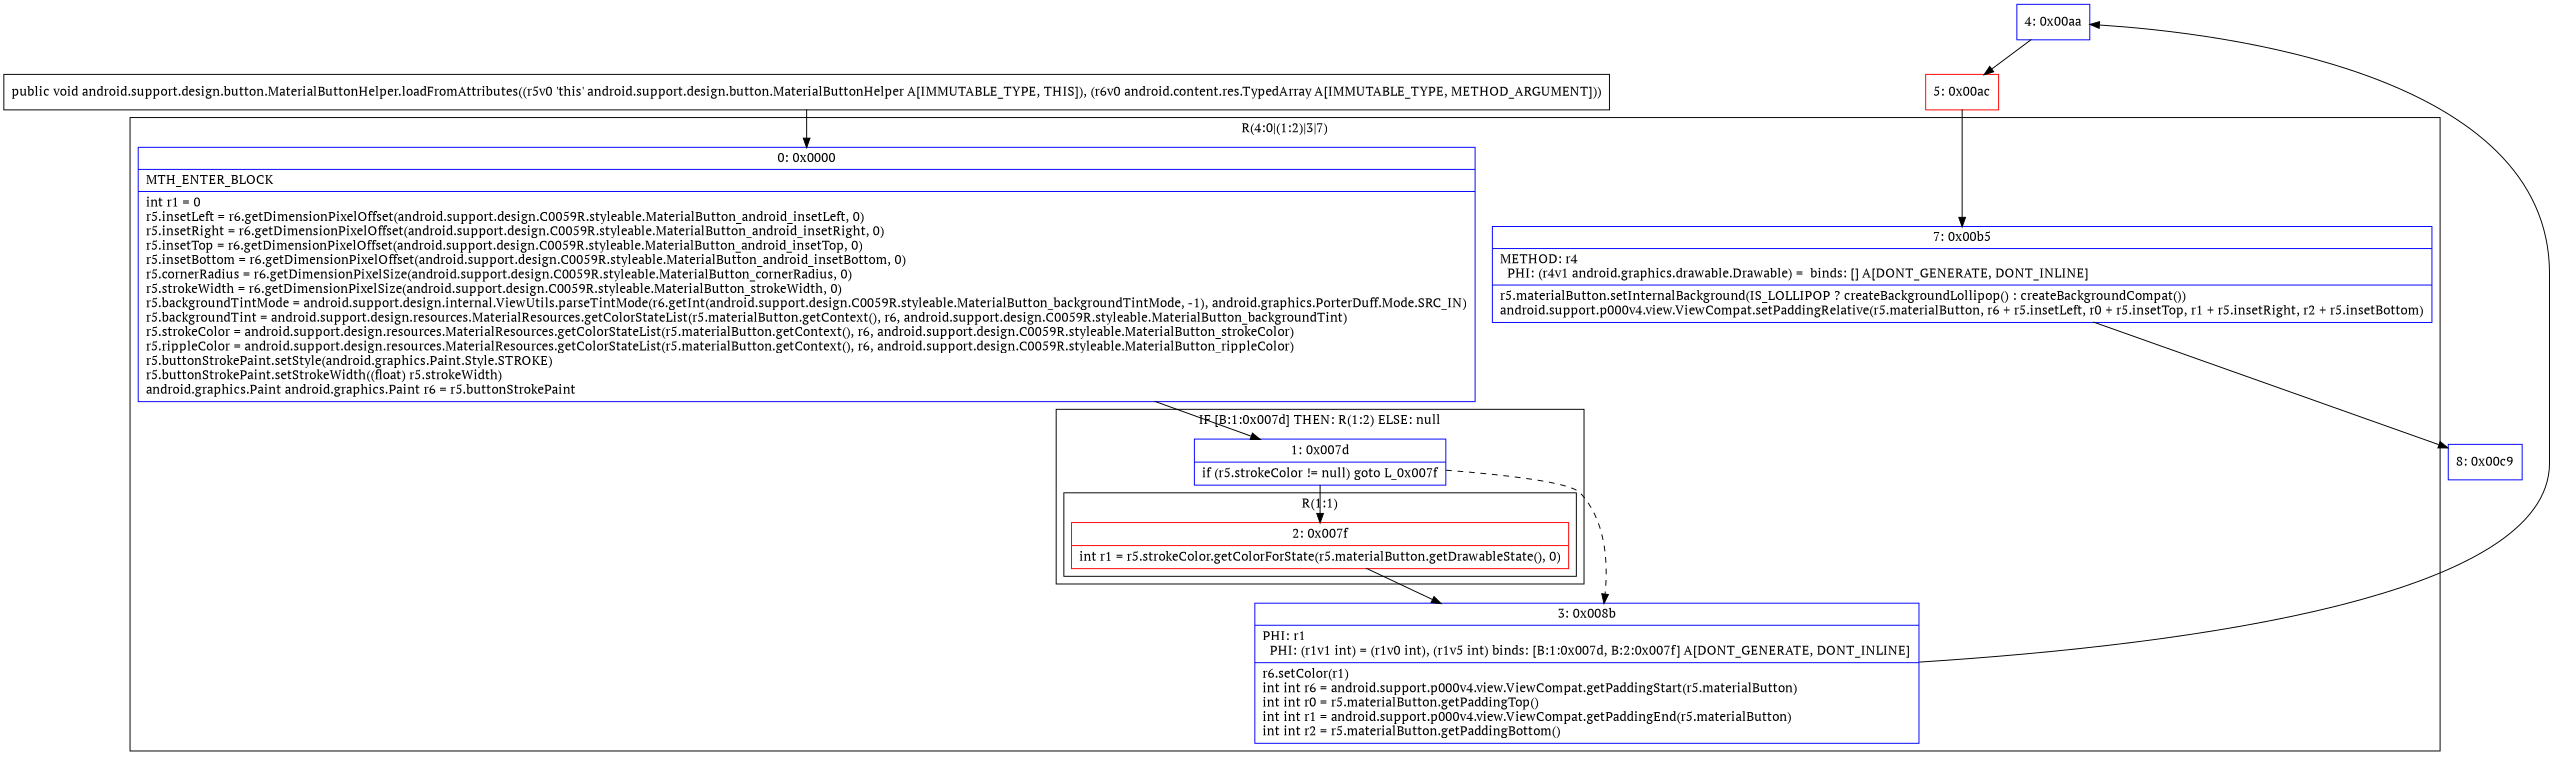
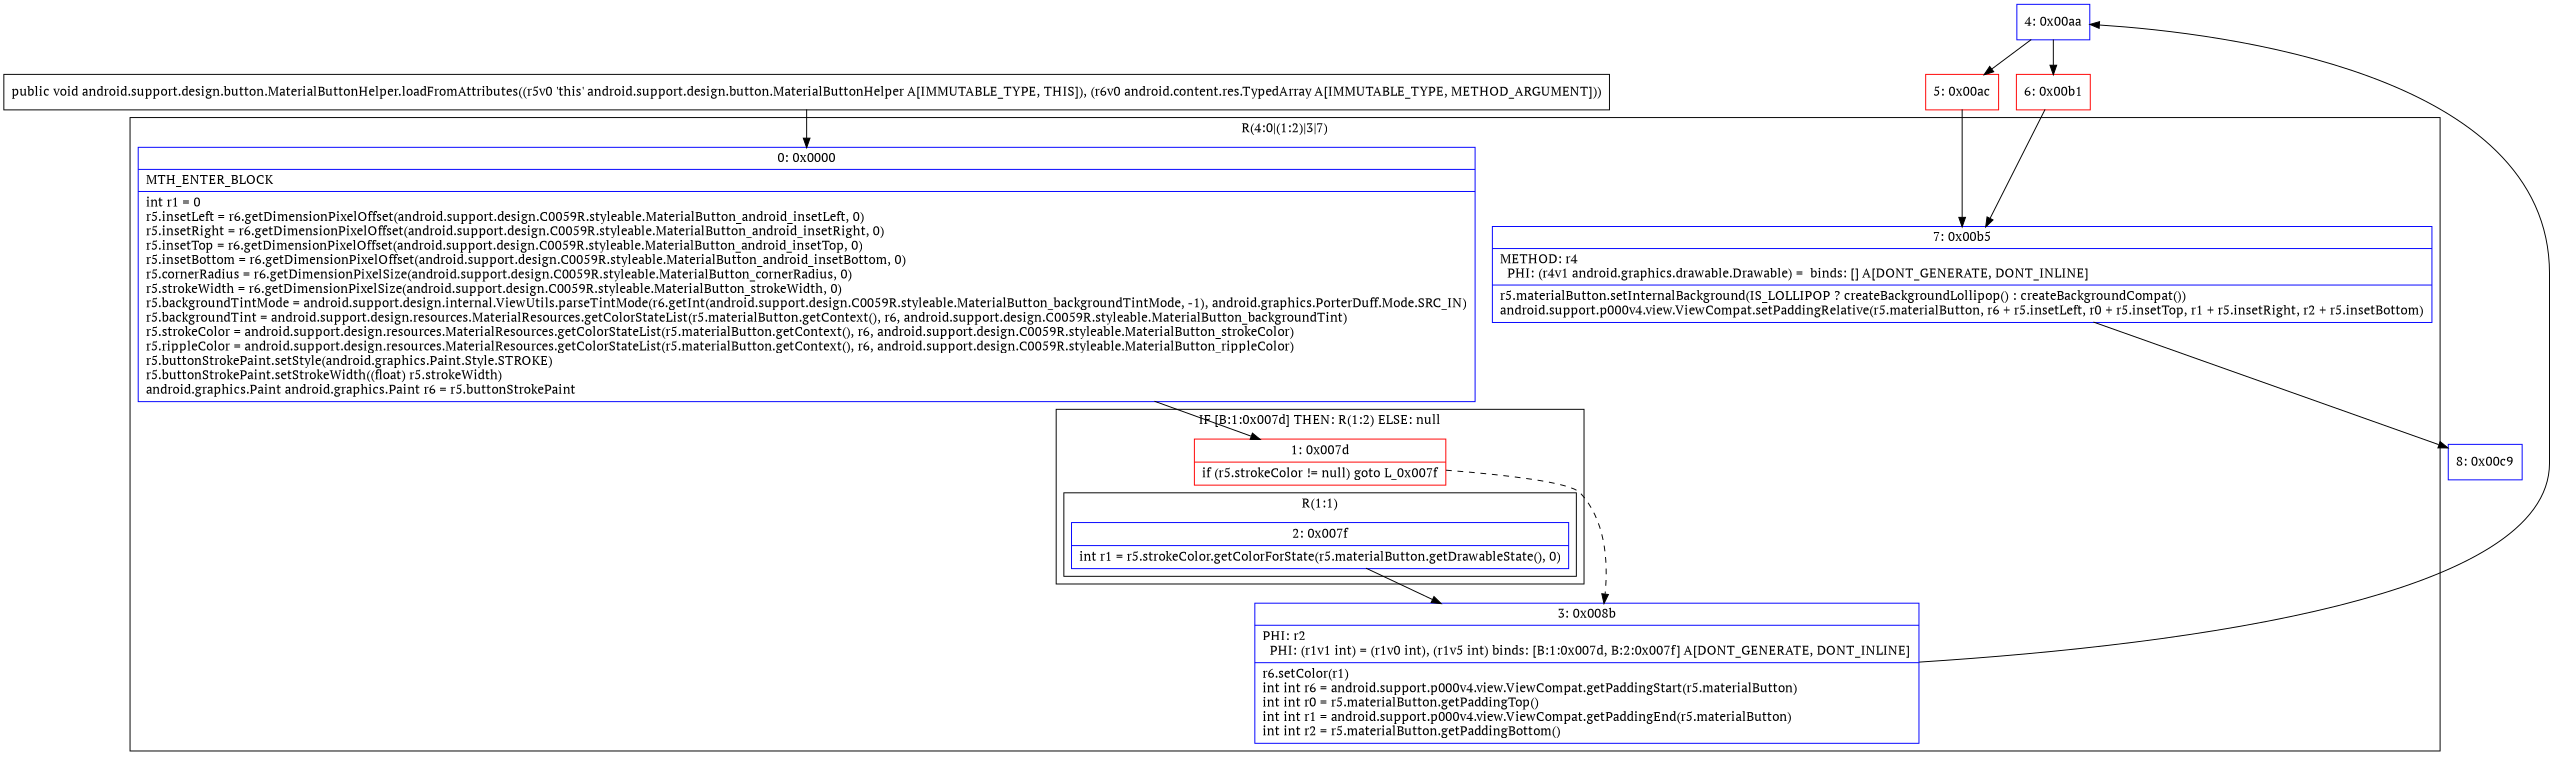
node "6: 0x00b1": added
node "1: 0x007d": color blue -> red
edge "1: 0x007d" -> "2: 0x007f": removed
node "2: 0x007f": color red -> blue
node "3: 0x008b": text "PHI: r1" -> "PHI: r2"
